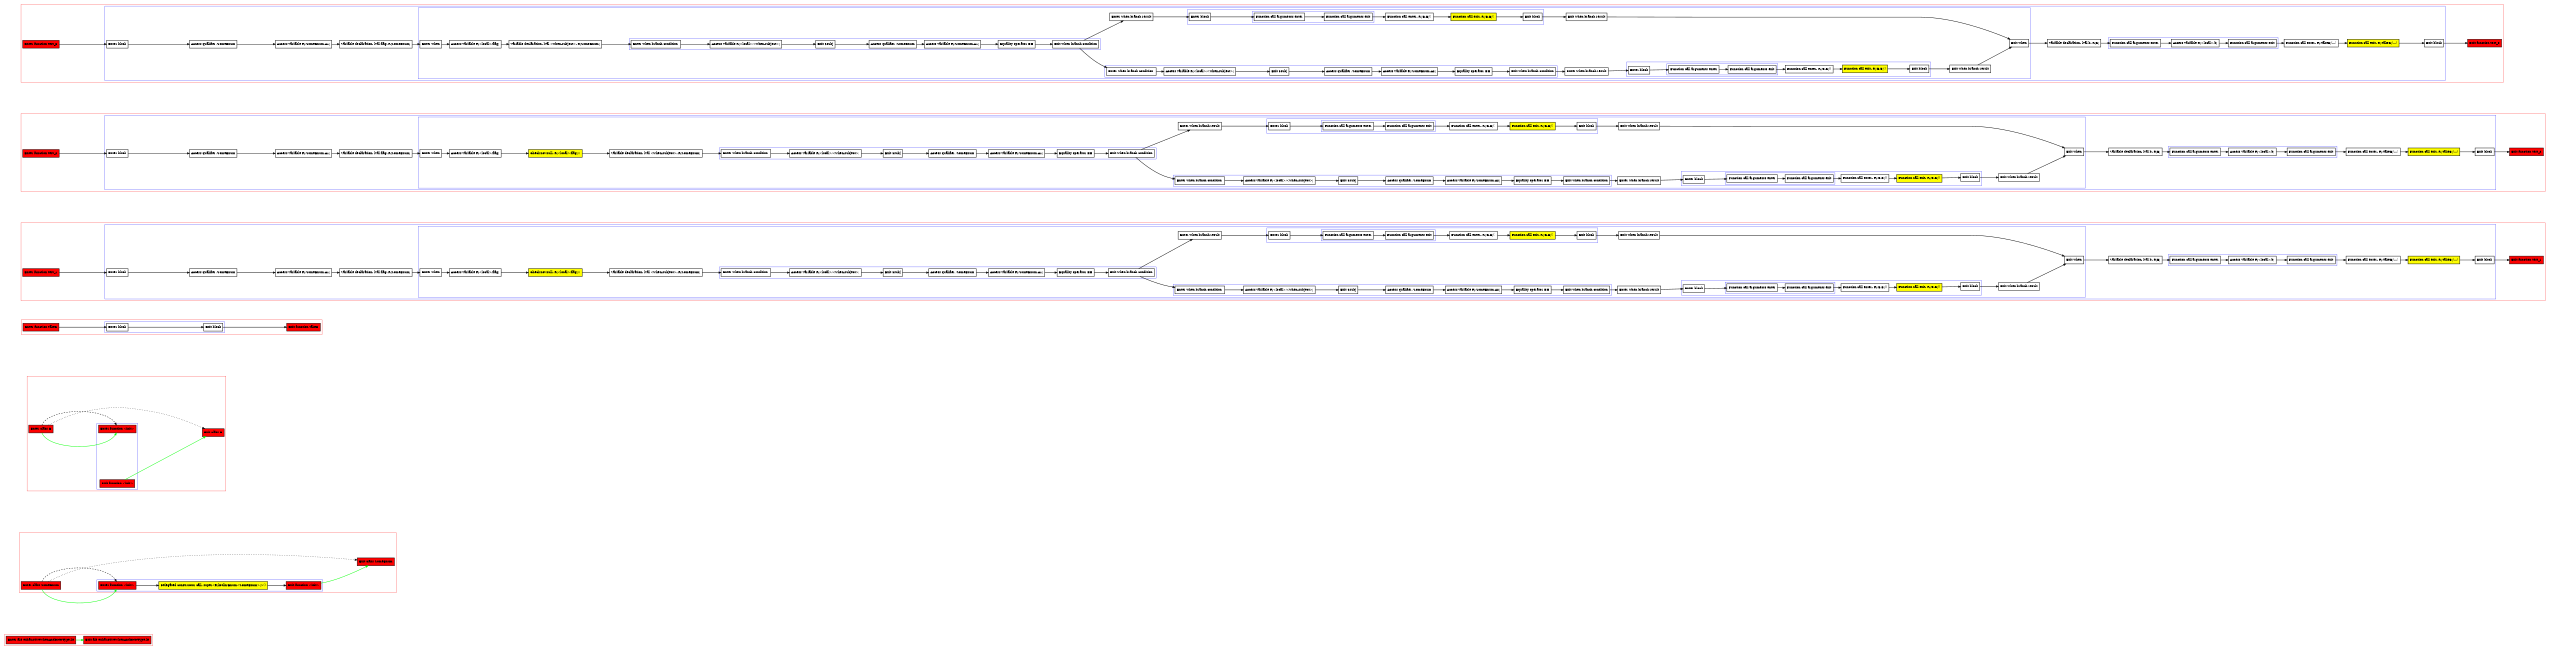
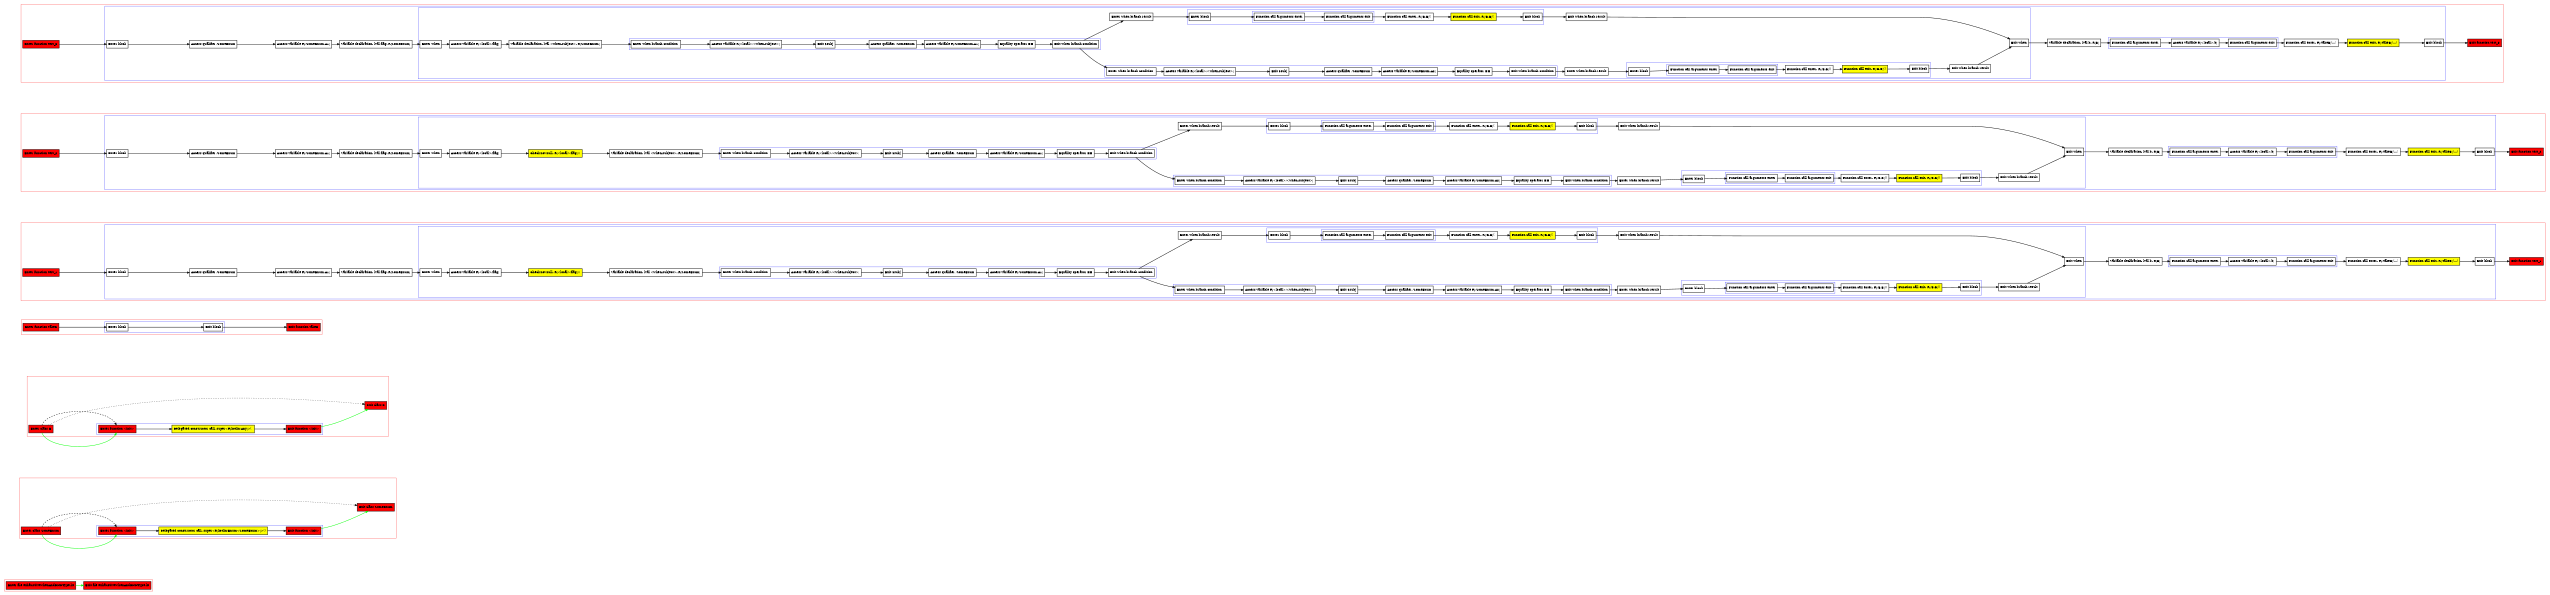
node "Delegated constructor call: super<R|kotlin/Any|>()": added
